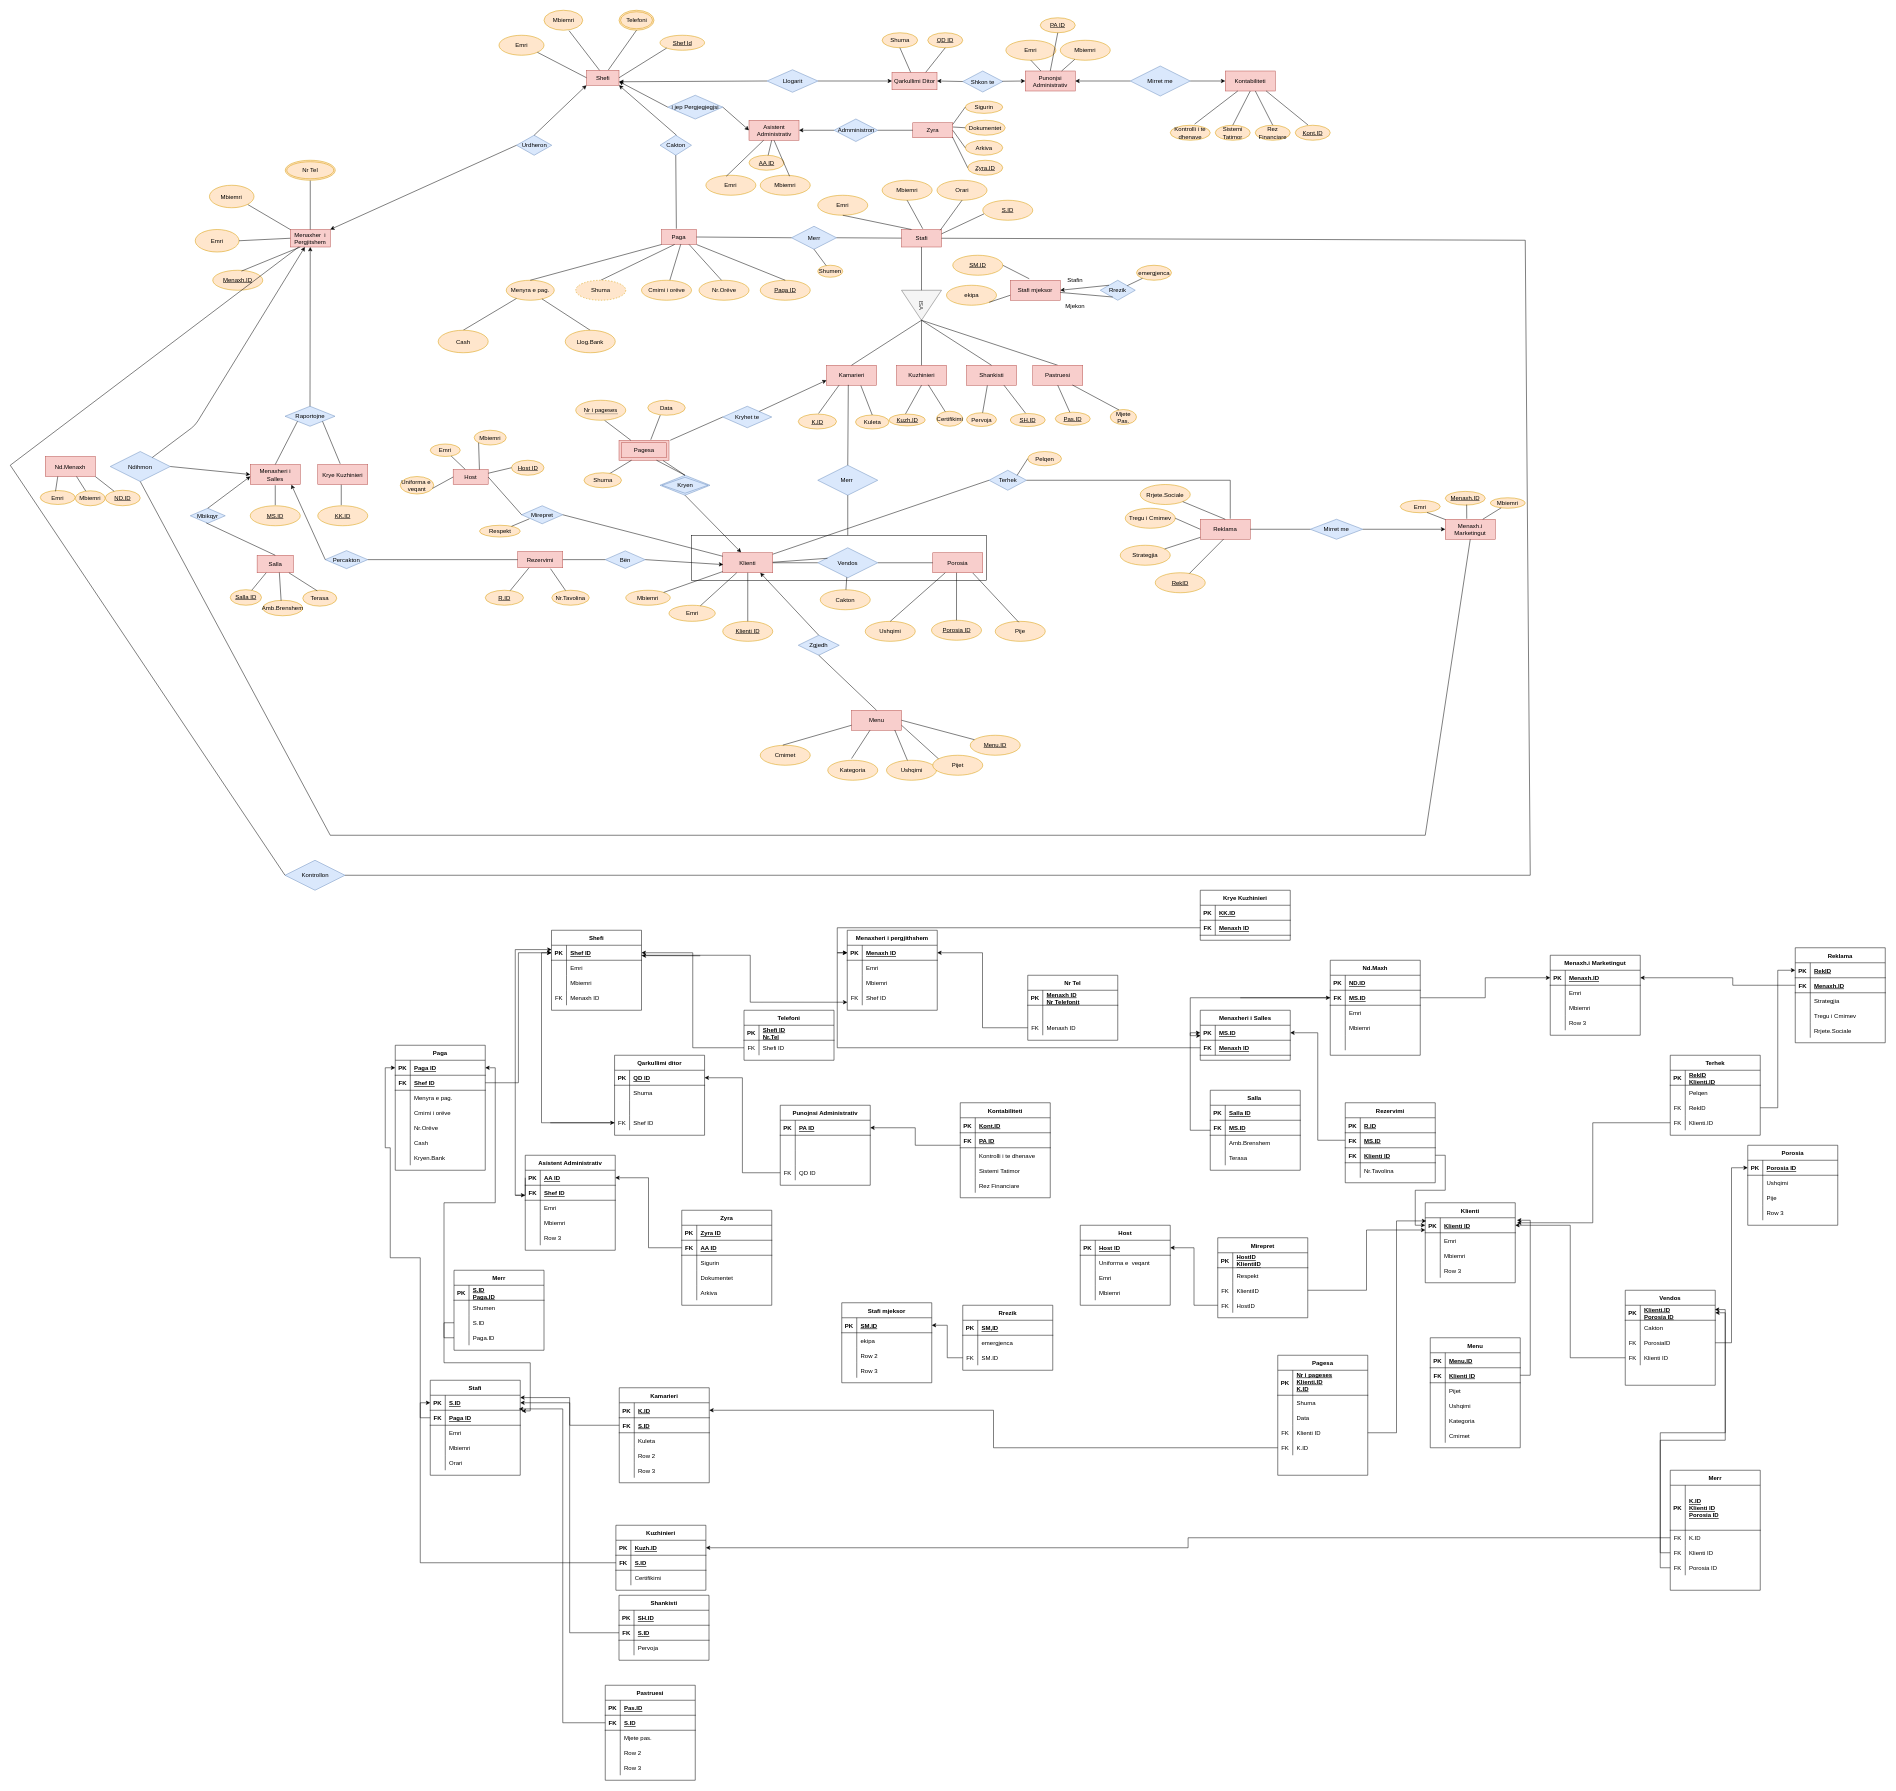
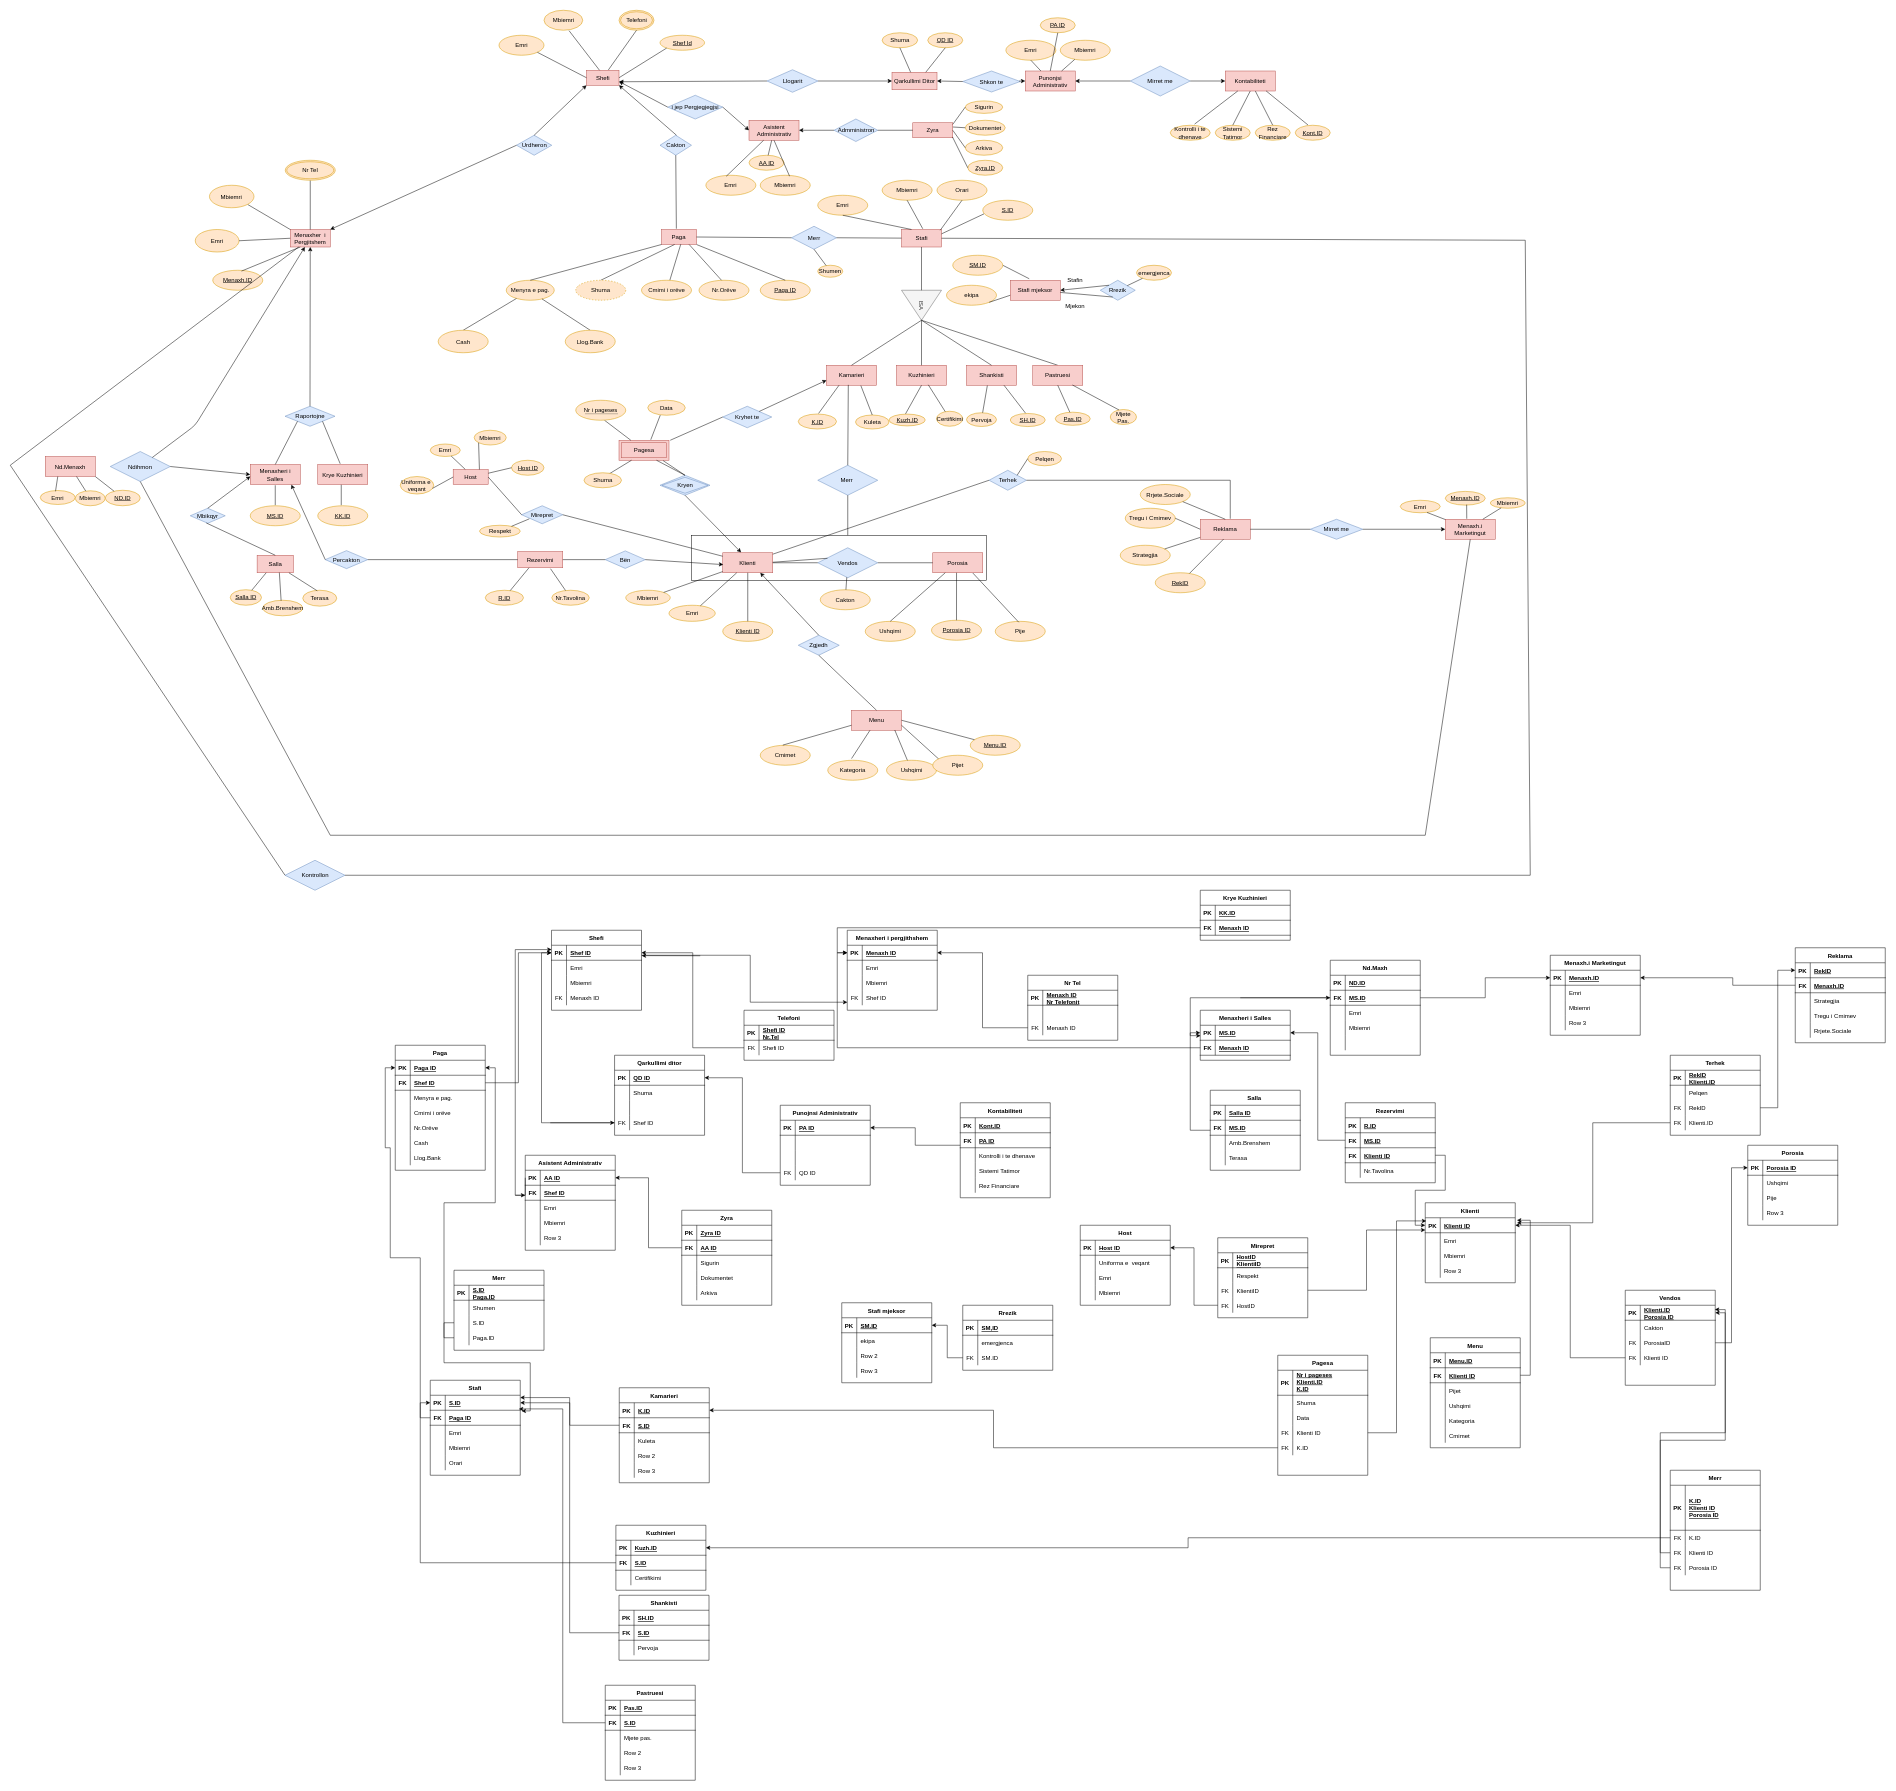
node "Shkon te": size 40x21 -> 58x21
node "Kryen.Bank": label "Kryen.Bank" -> "Llog.Bank"
